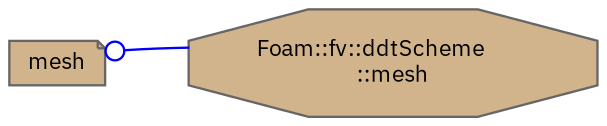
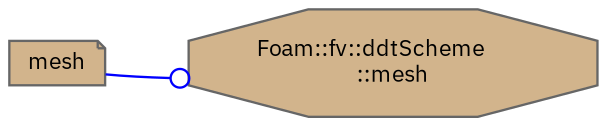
edge "Foam::fv::ddtScheme ::mesh" -> "mesh": reversed
